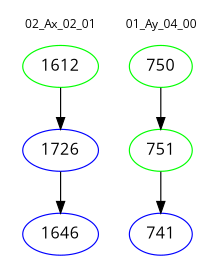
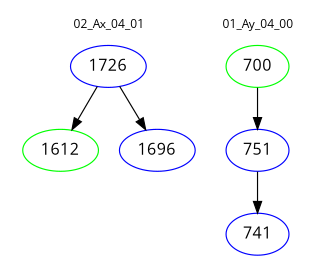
cluster "02_Ax_02_01": label "02_Ax_02_01" -> "02_Ax_04_01"
node "750": label "750" -> "700"
edge "1612" -> "1726": reversed
node "751": color green -> blue
node "1646": label "1646" -> "1696"
